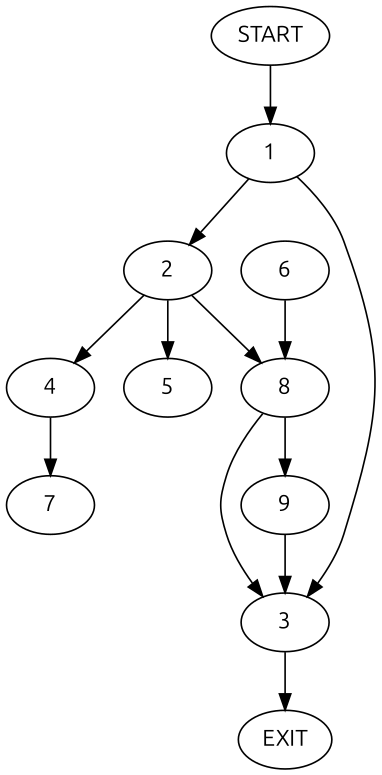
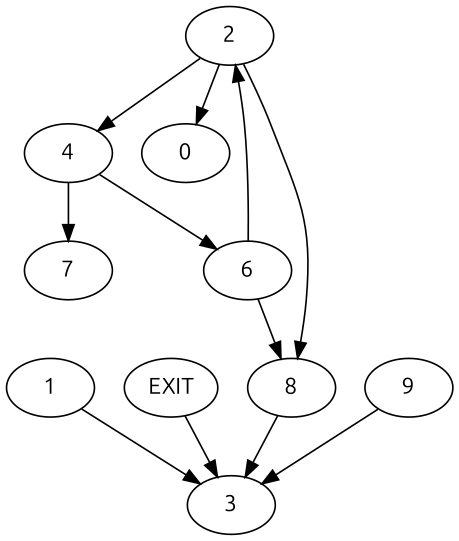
node "START": removed
edge "1" -> "2": now "6" -> "2"
edge "4" -> "6": added
node "5": label "5" -> "0"
edge "8" -> "9": removed
edge "3" -> "EXIT": reversed
